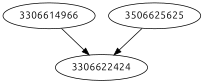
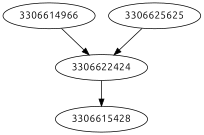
node "3506625625": label "3506625625" -> "3306625625"
node "3306615428": added
